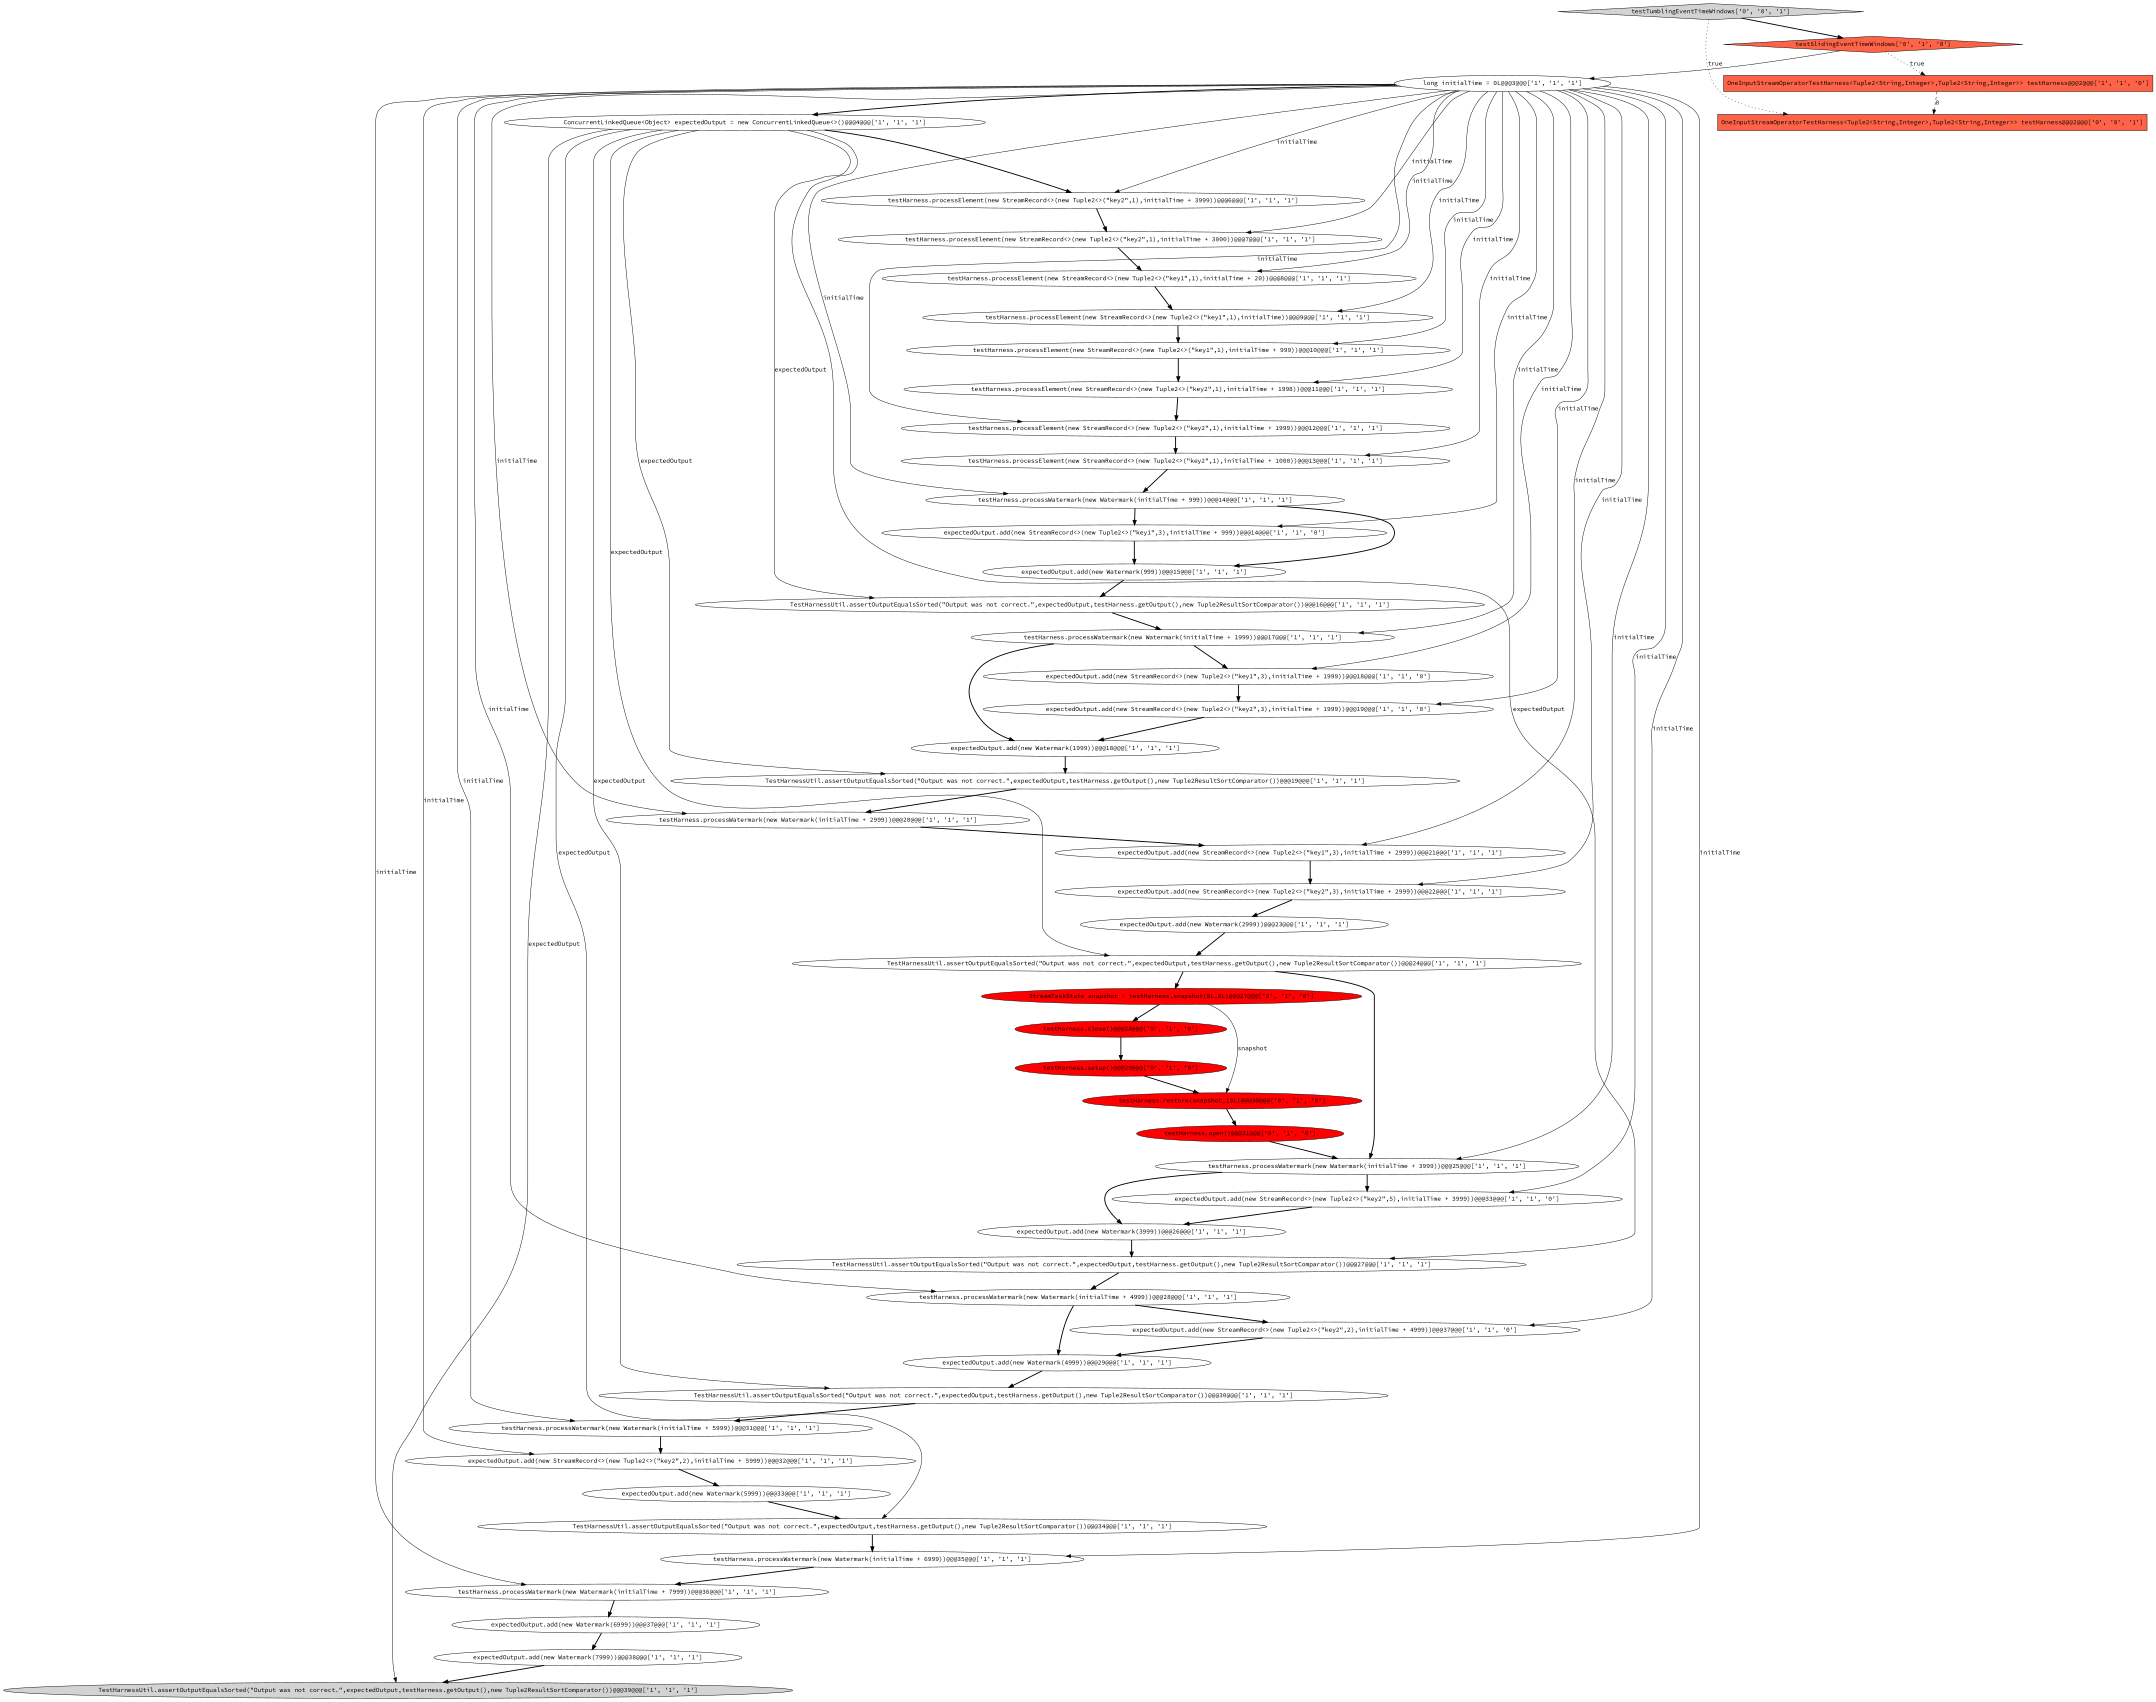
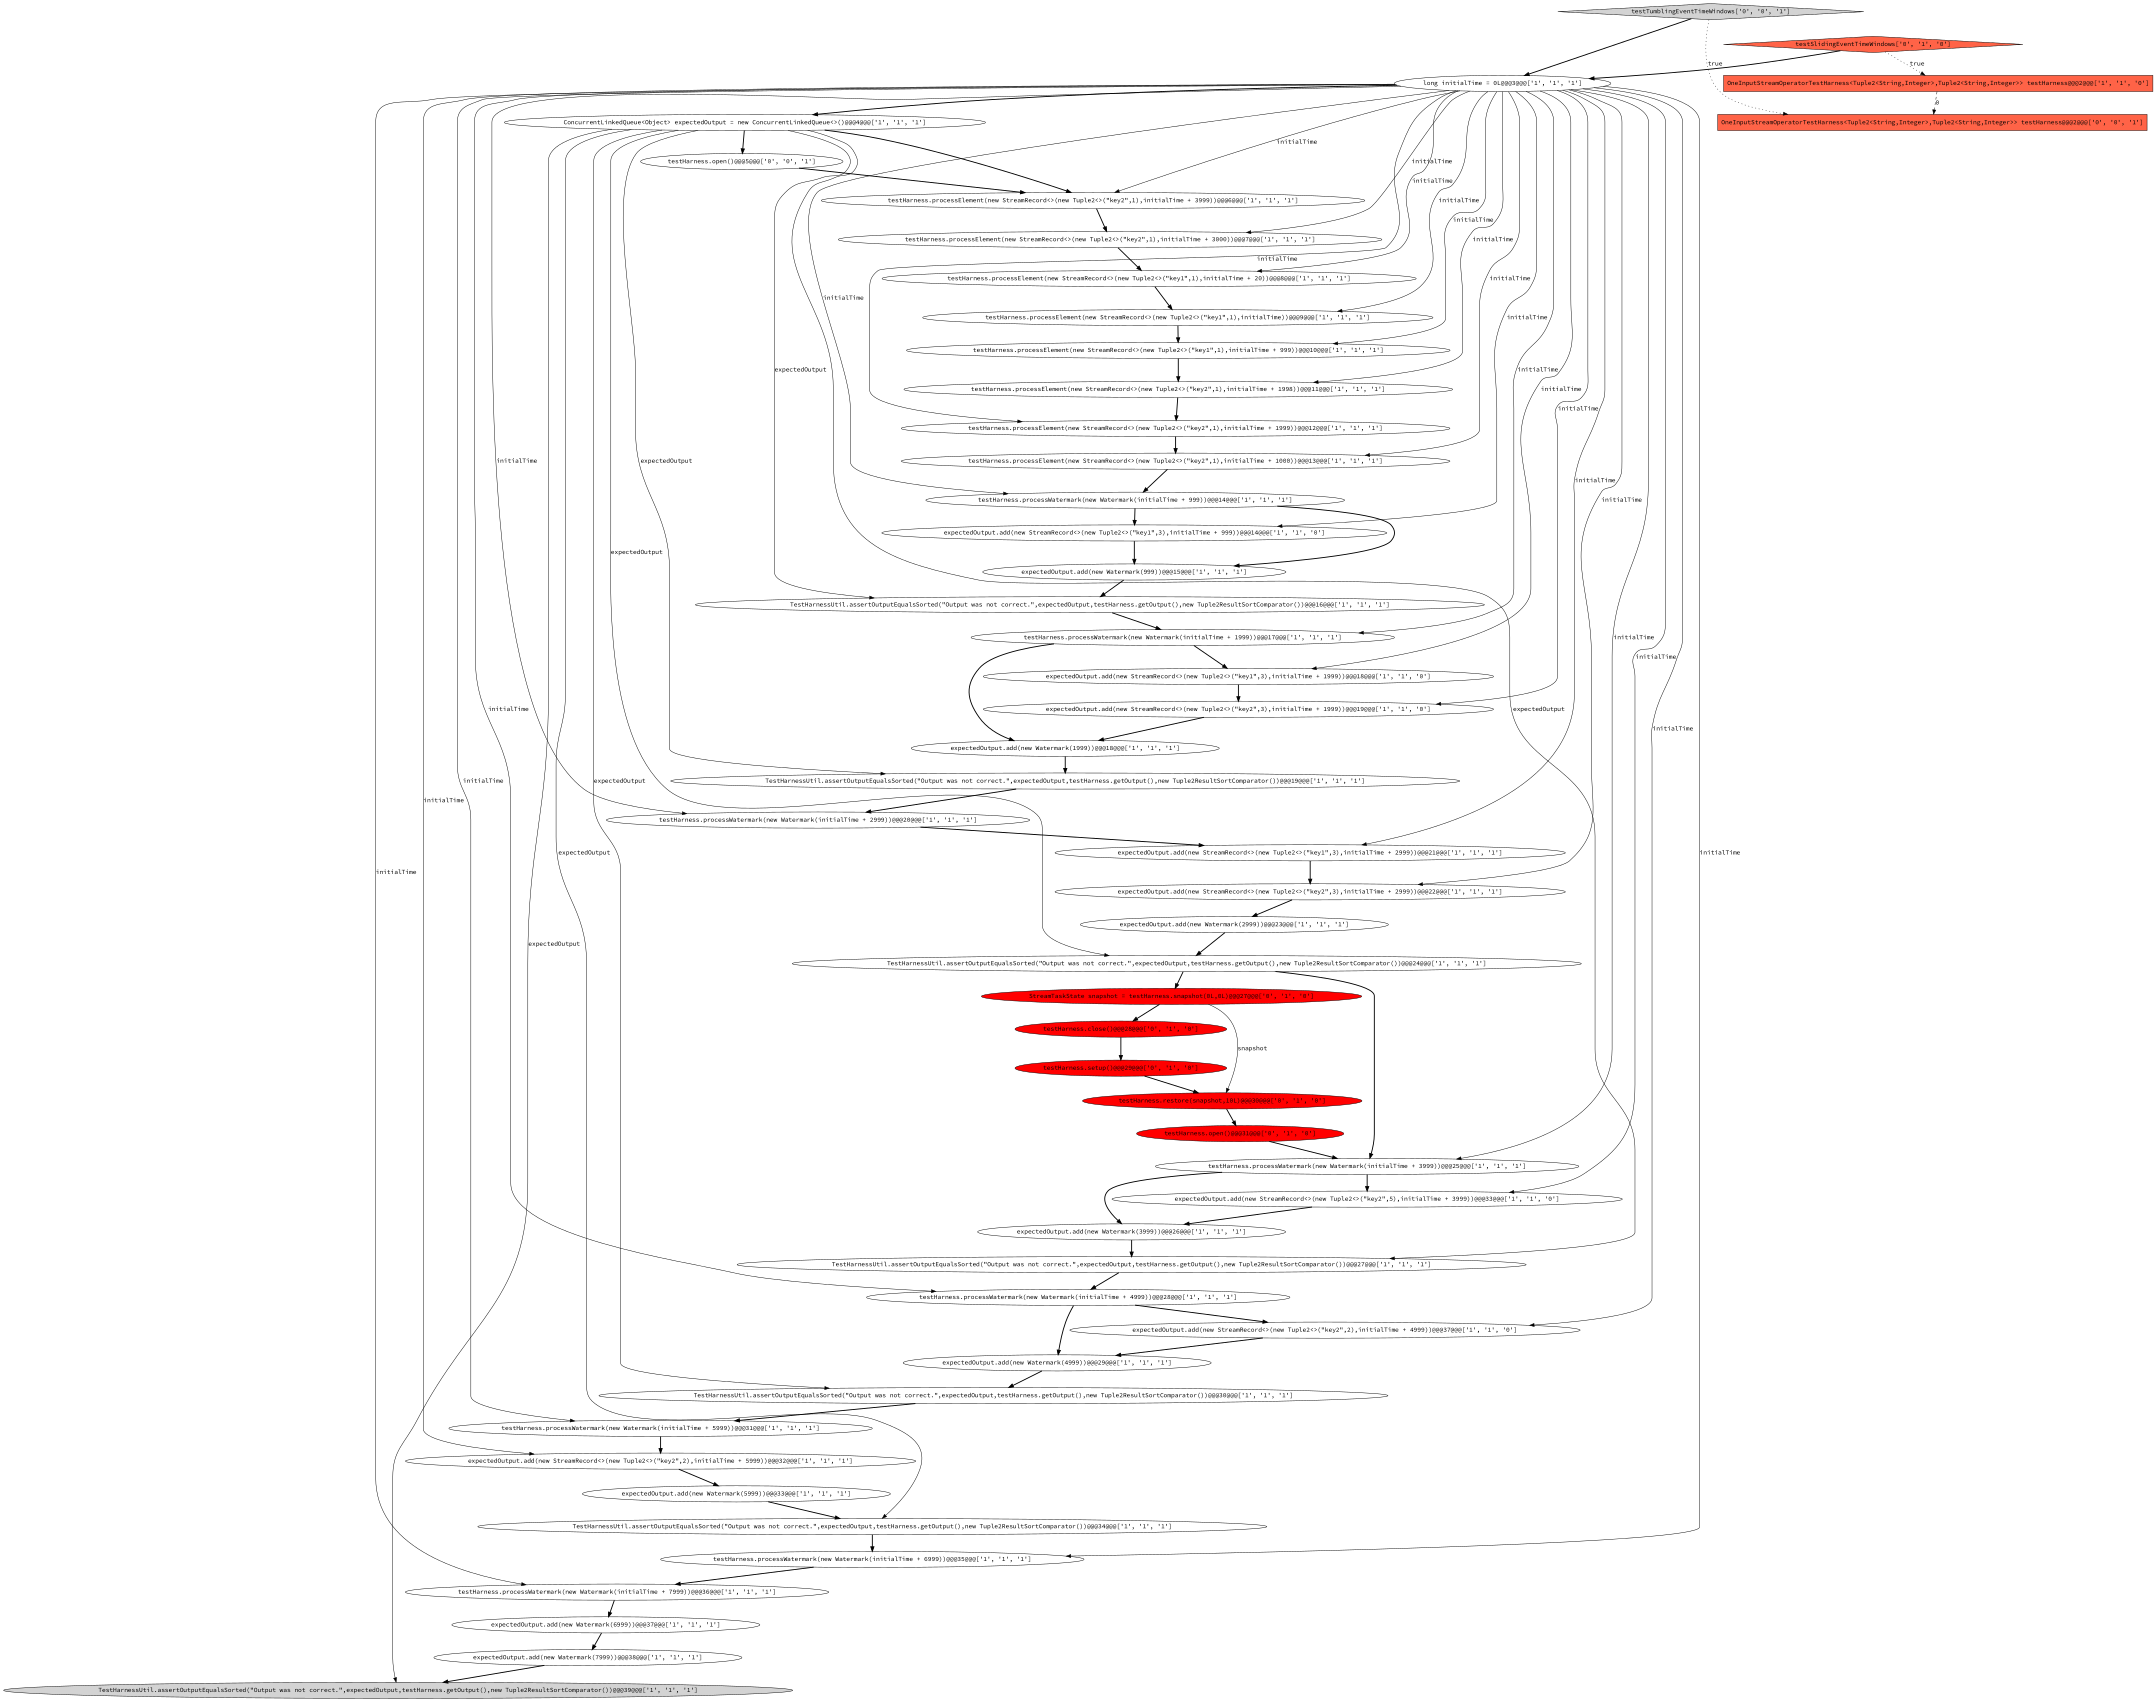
edge "testTumblingEventTimeWindows['0', '0', '1']" -> "testSlidingEventTimeWindows['0', '1', '0']": now "testTumblingEventTimeWindows['0', '0', '1']" -> "long initialTime = 0L@@@3@@@['1', '1', '1']"
edge "testSlidingEventTimeWindows['0', '1', '0']" -> "long initialTime = 0L@@@3@@@['1', '1', '1']": style solid -> bold
node "testHarness.open()@@@5@@@['0', '0', '1']": added
